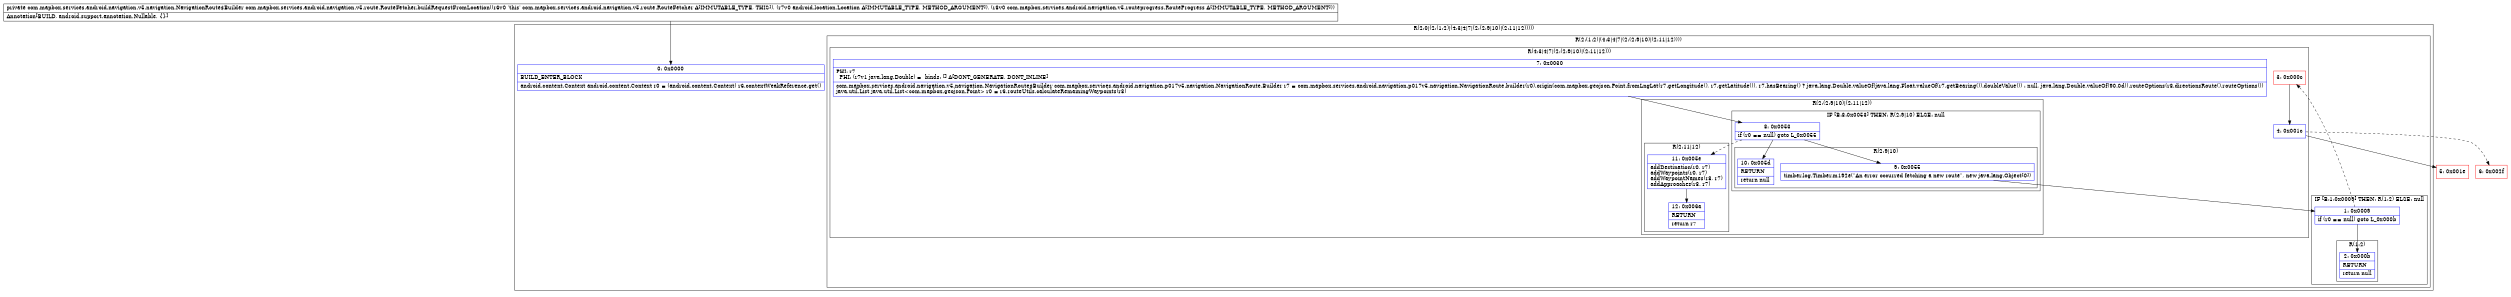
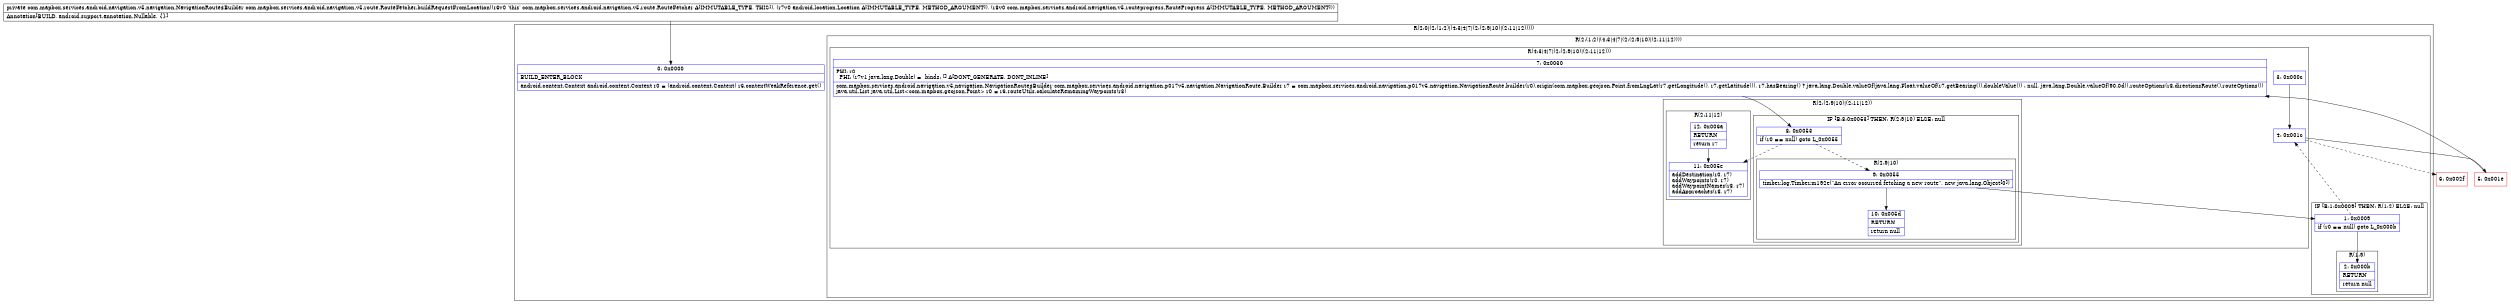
node "7: 0x0030": text "PHI: r7" -> "PHI: r0"
node "3: 0x000c": color red -> blue
edge "5: 0x001e" -> "7: 0x0030": added
edge "1: 0x0009" -> "3: 0x000c": now "1: 0x0009" -> "4: 0x001c"
edge "8: 0x0053" -> "10: 0x005d": now "9: 0x0055" -> "10: 0x005d"
edge "8: 0x0053" -> "9: 0x0055": style solid -> dashed
edge "11: 0x005e" -> "12: 0x006a": reversed
cluster "R(1:2)": label "R(1:2)" -> "R(1:9)"
